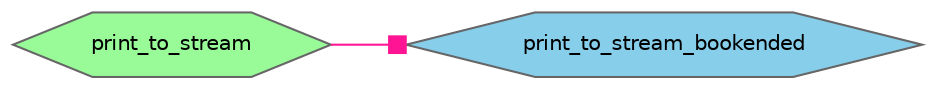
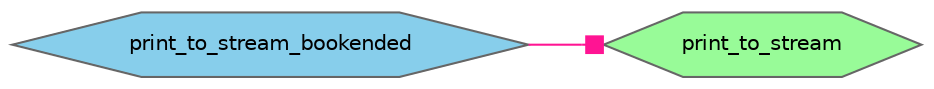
edge "print_to_stream" -> "print_to_stream_bookended": reversed
